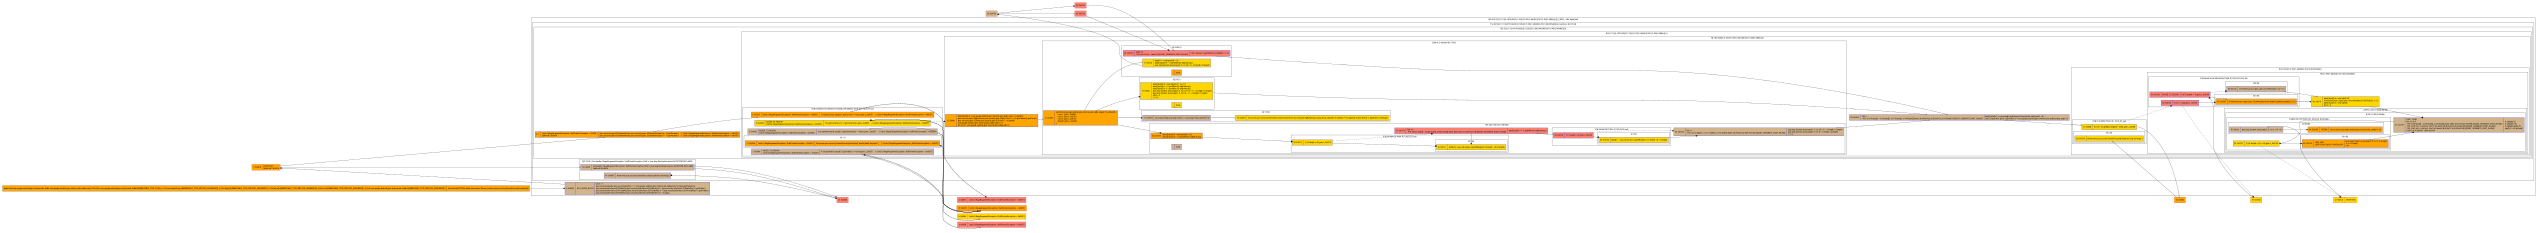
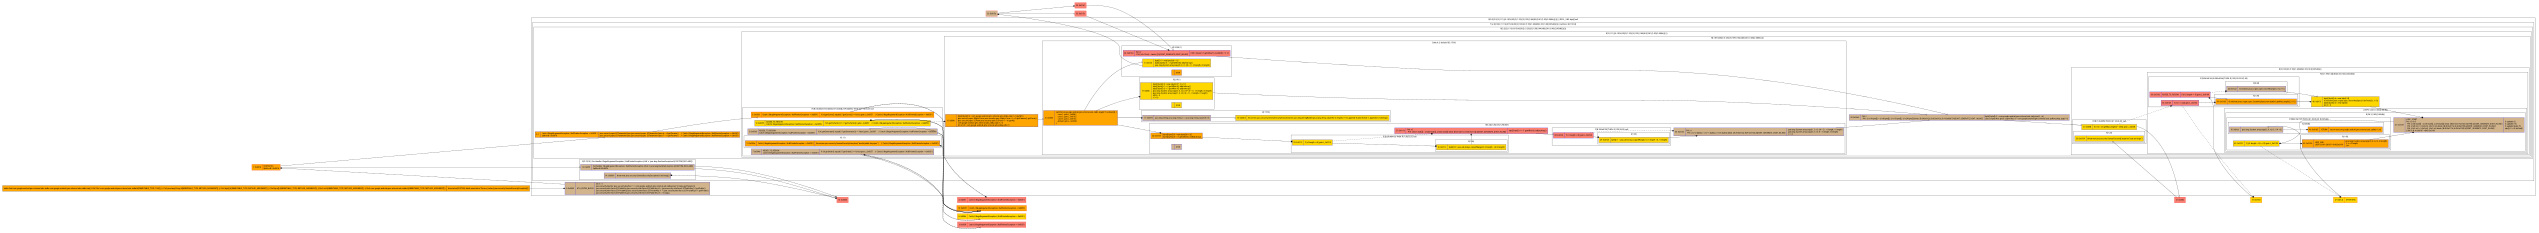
node "34: 0x015d": text "LOOP: r0" -> "PHI: r0"
edge "27: 0x011b" -> "26: 0x0114": reversed
node "22: 0x00fd": fillcolor orange -> salmon
